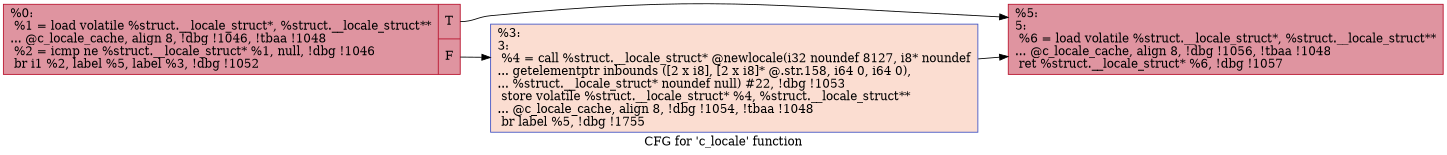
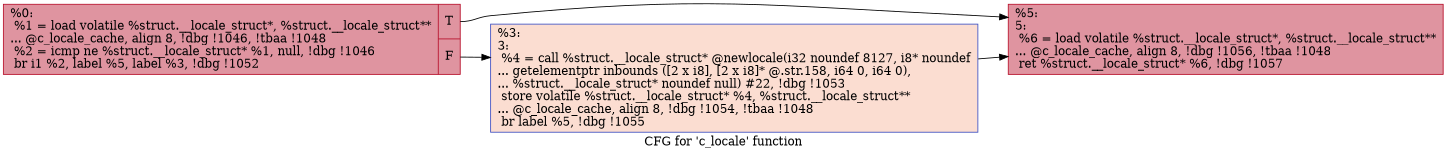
node "%3:": text "br label %5, !dbg !1755" -> "br label %5, !dbg !1055"
